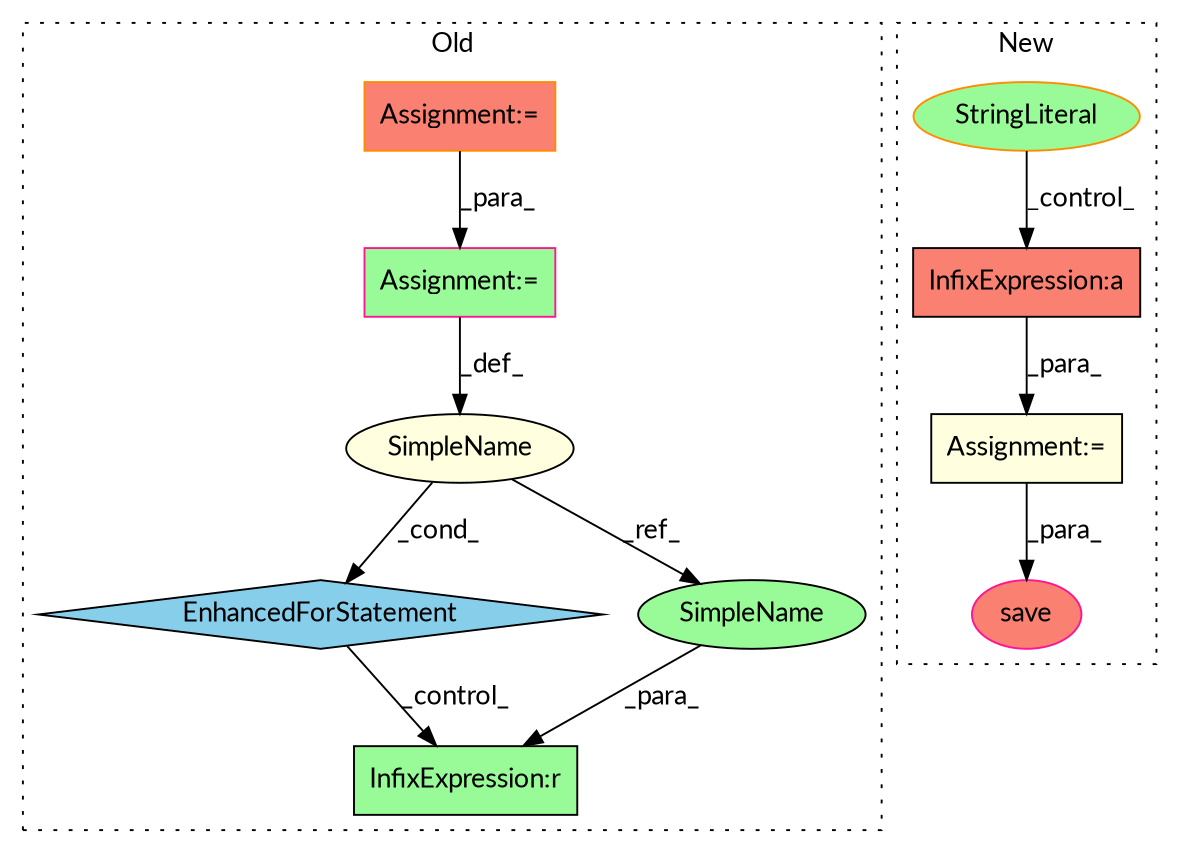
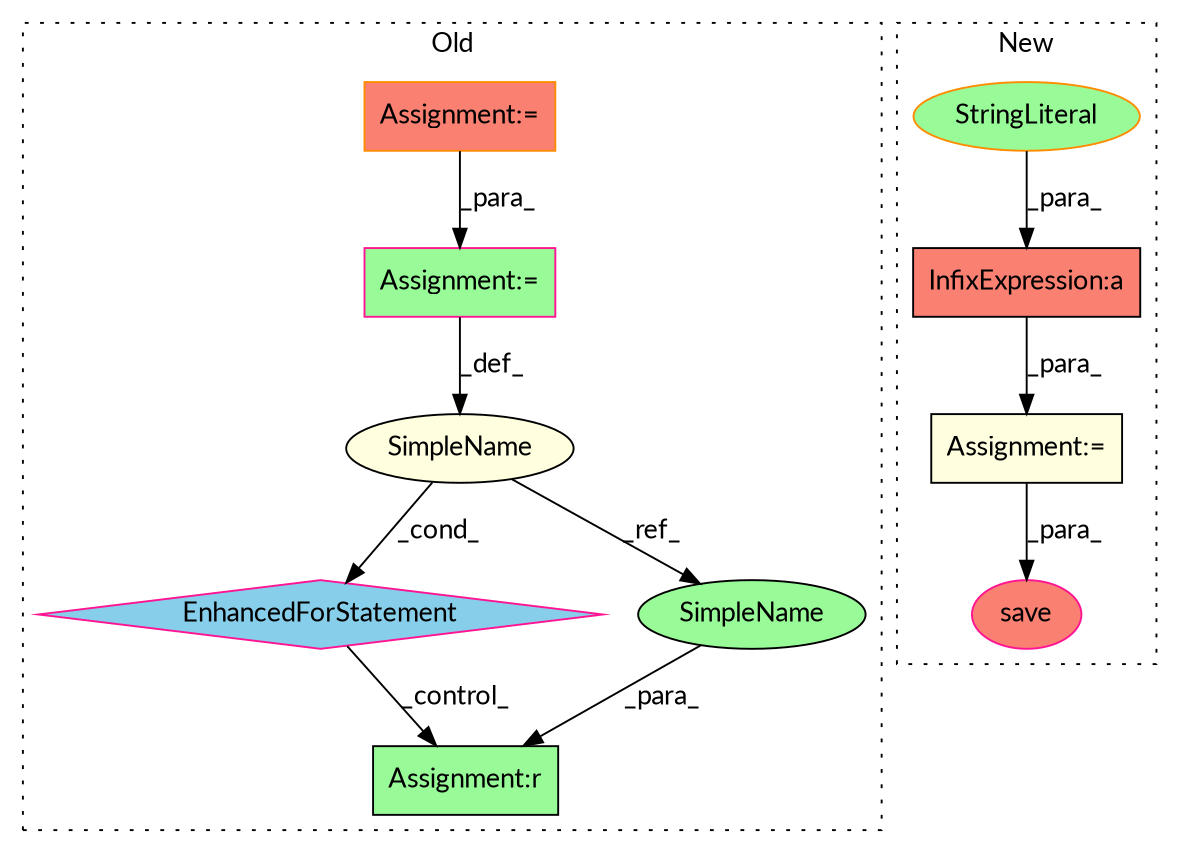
edge "StringLiteral" -> "InfixExpression:a": label "_control_" -> "_para_"
node "EnhancedForStatement": color black -> deeppink
node "InfixExpression:r": label "InfixExpression:r" -> "Assignment:r"
